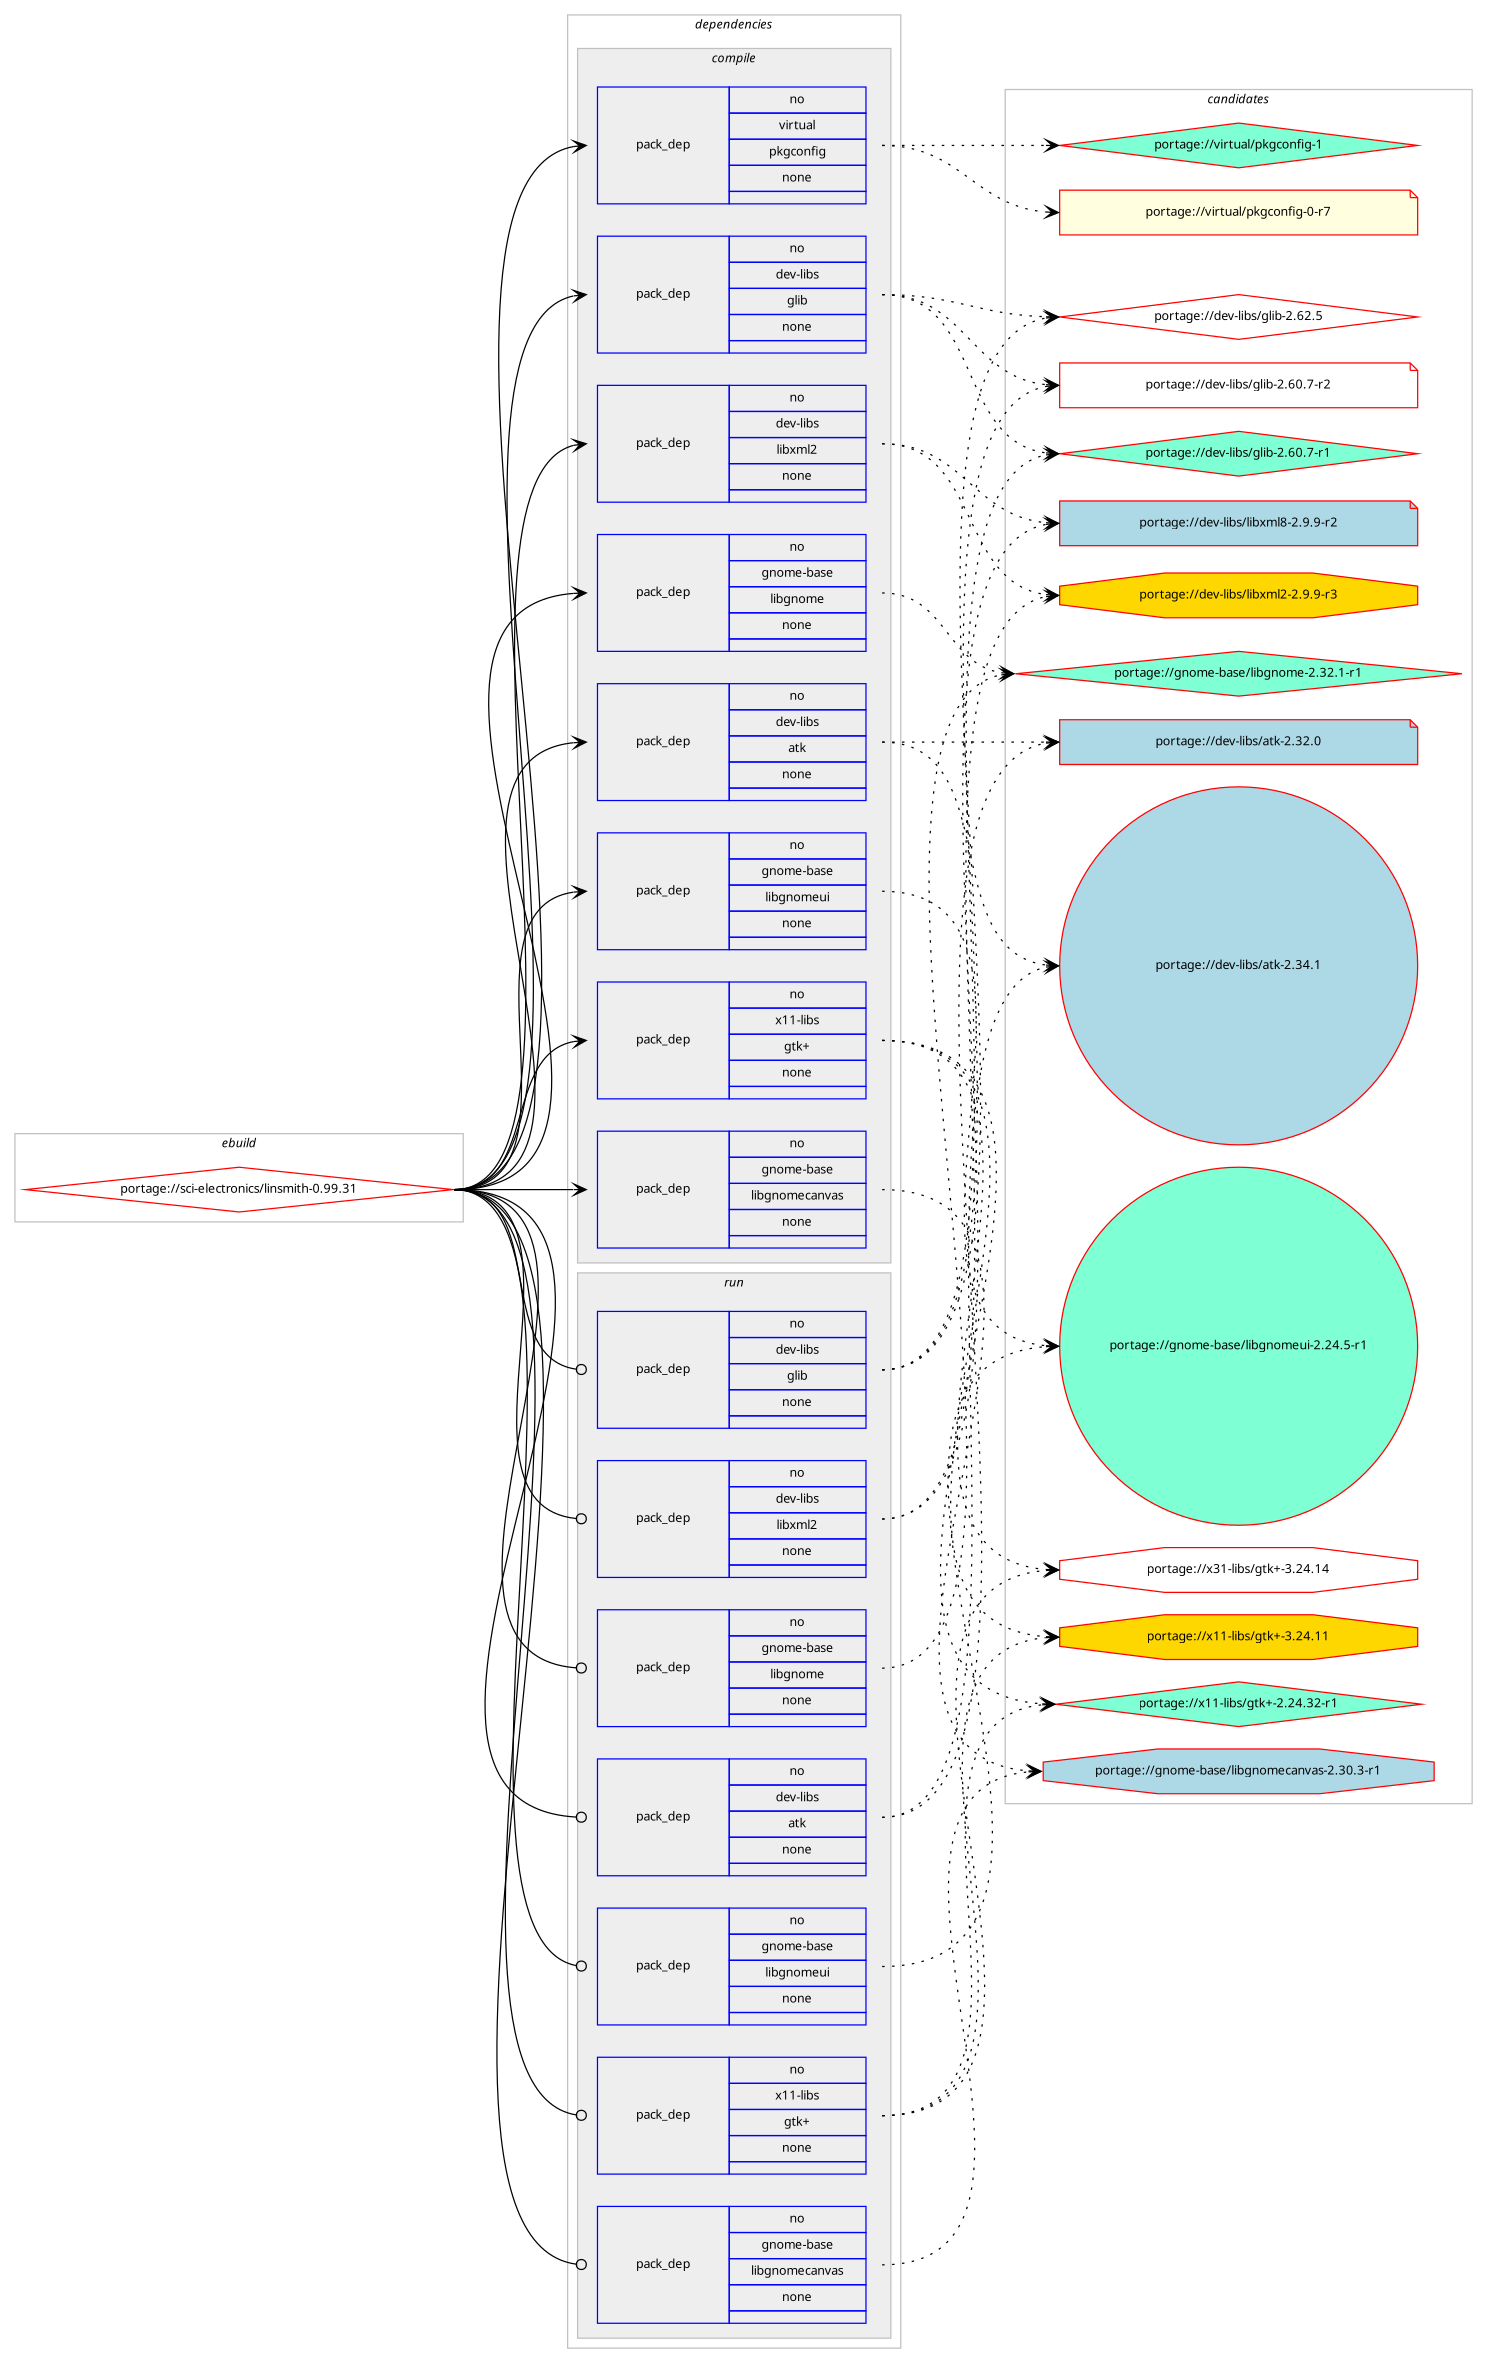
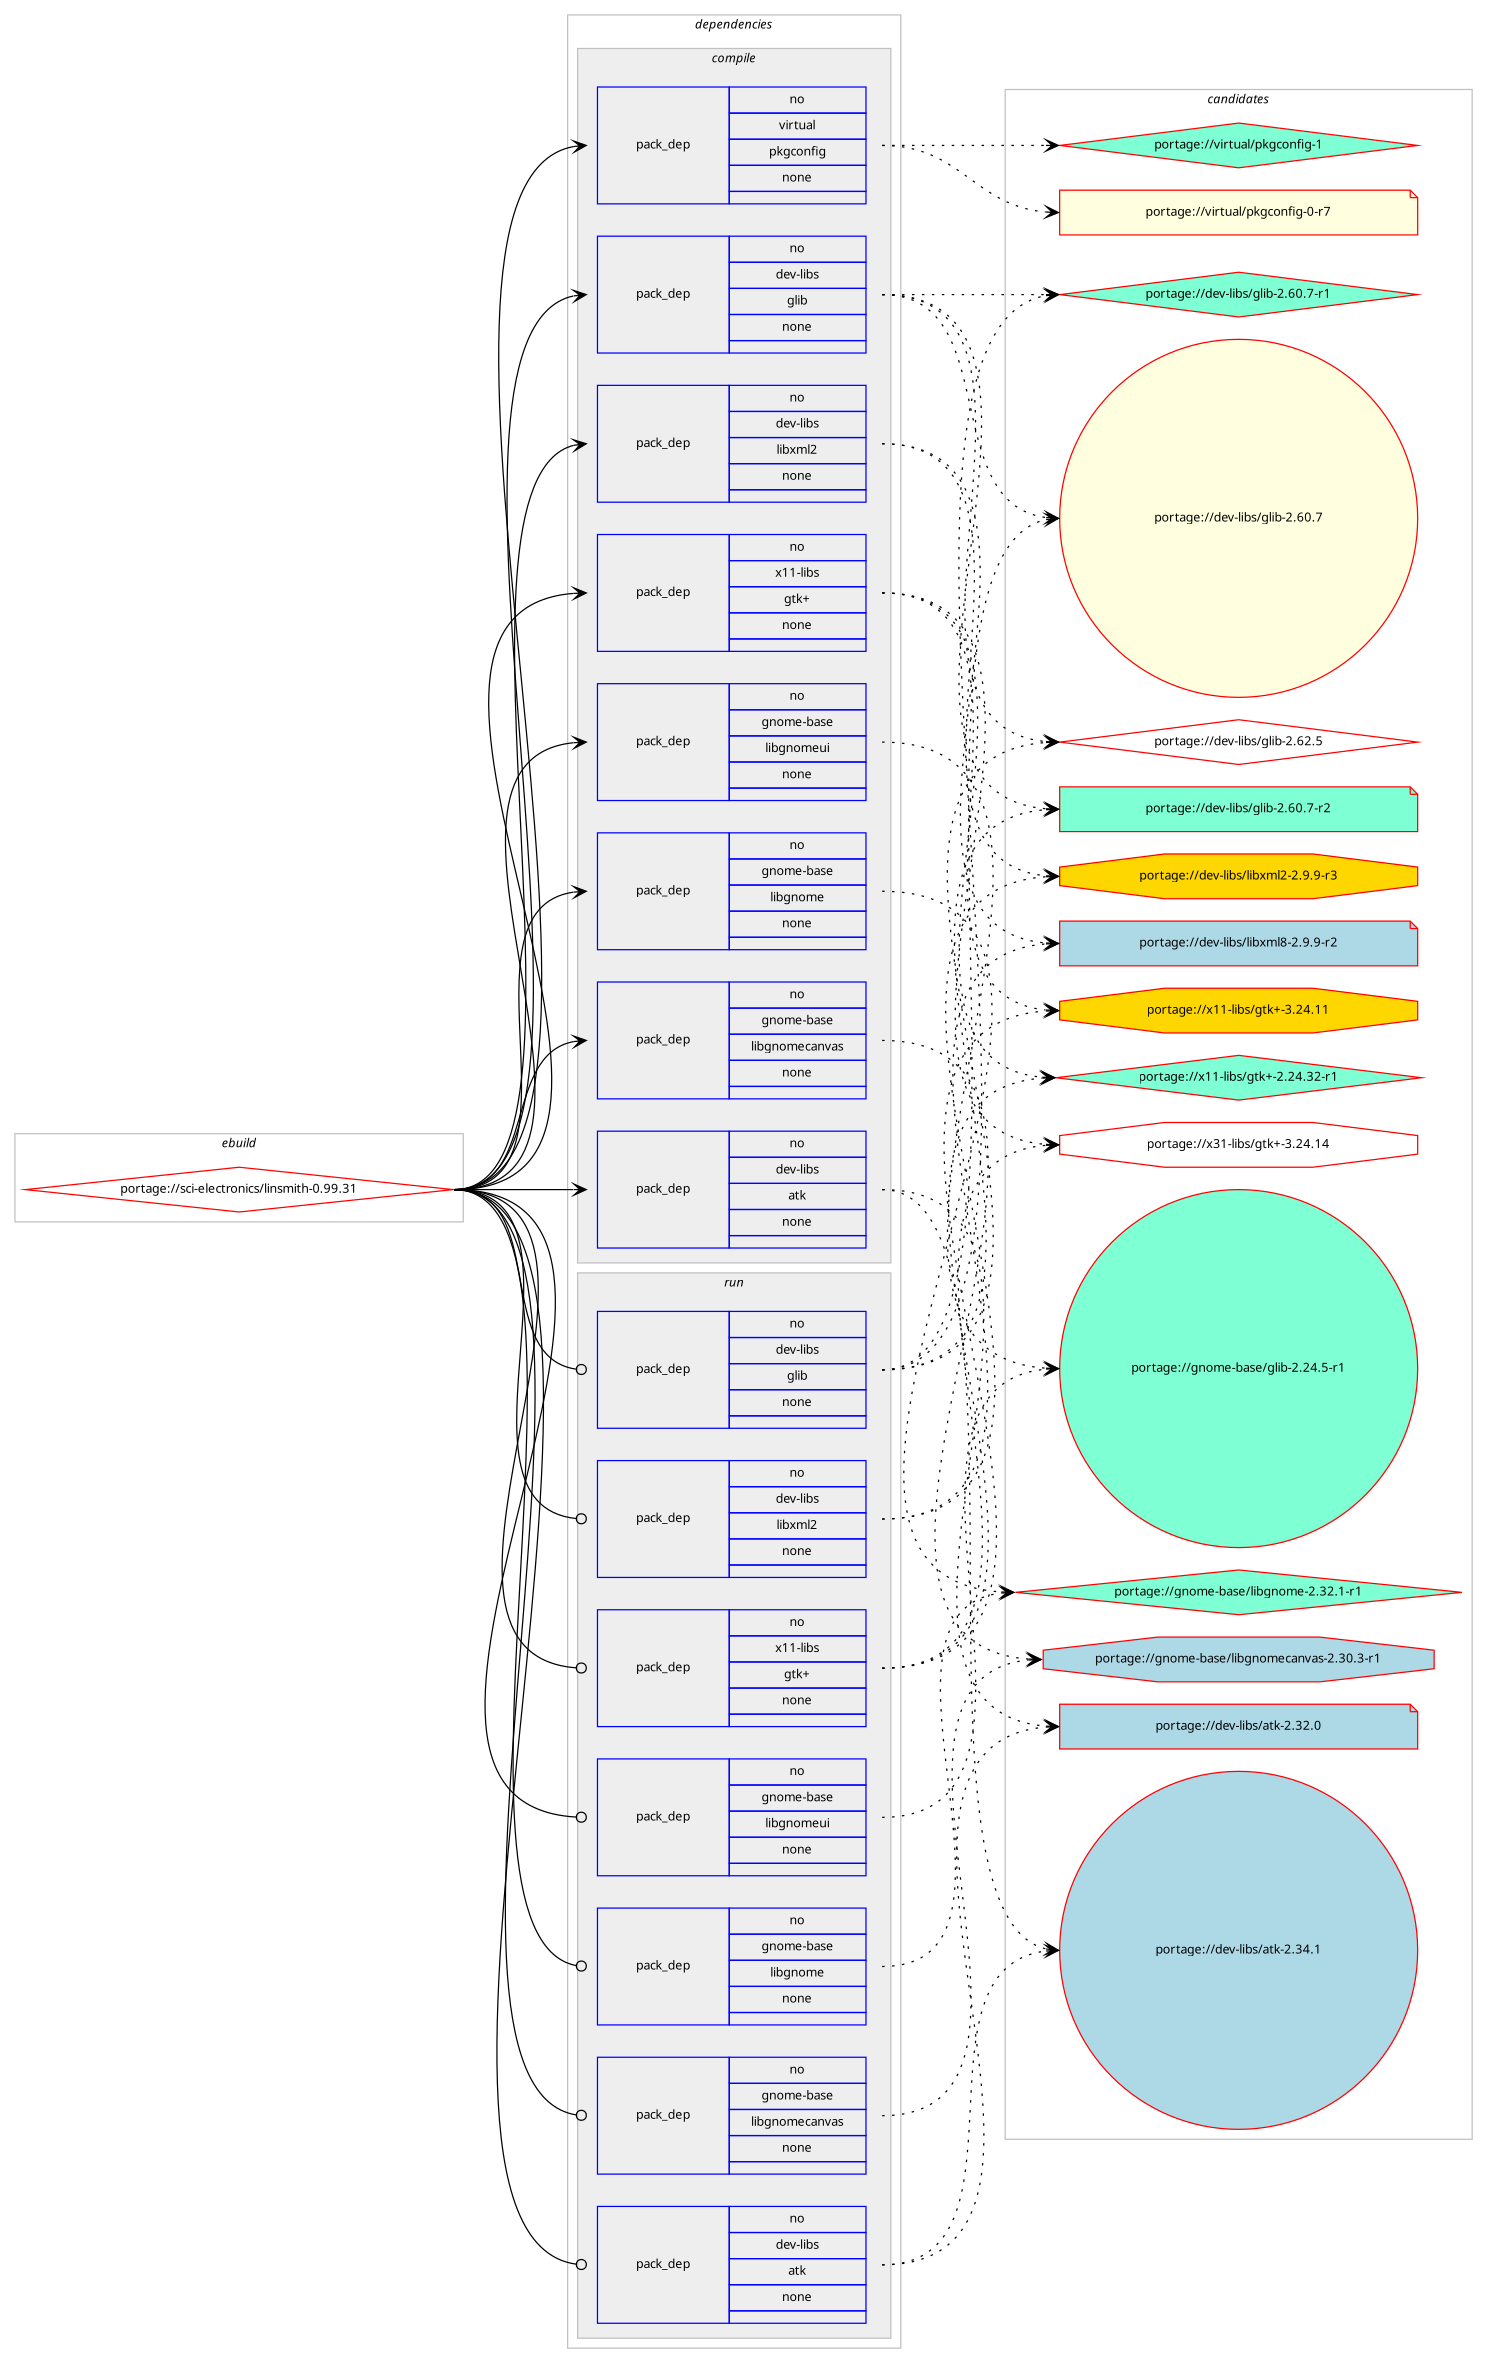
node "portage://dev-libs/glib-2.60.7-r2": fillcolor white -> aquamarine
node "portage://dev-libs/glib-2.60.7": added
node "portage://gnome-base/libgnomeui-2.24.5-r1": label "portage://gnome-base/libgnomeui-2.24.5-r1" -> "portage://gnome-base/glib-2.24.5-r1"
